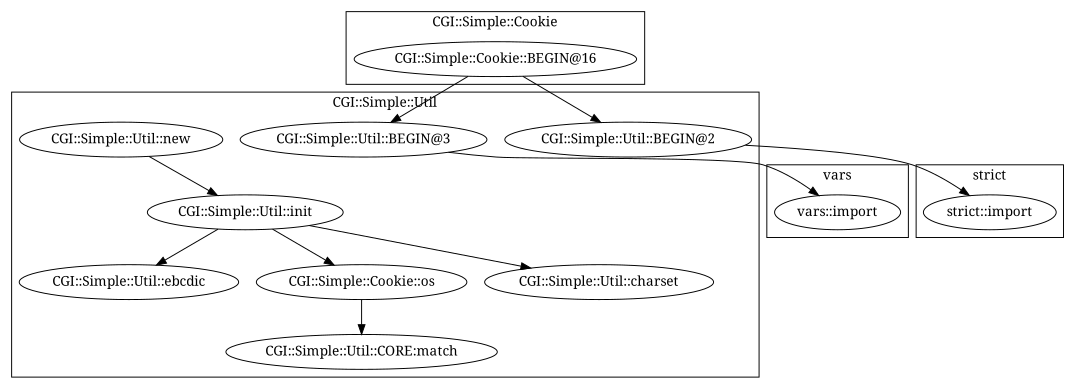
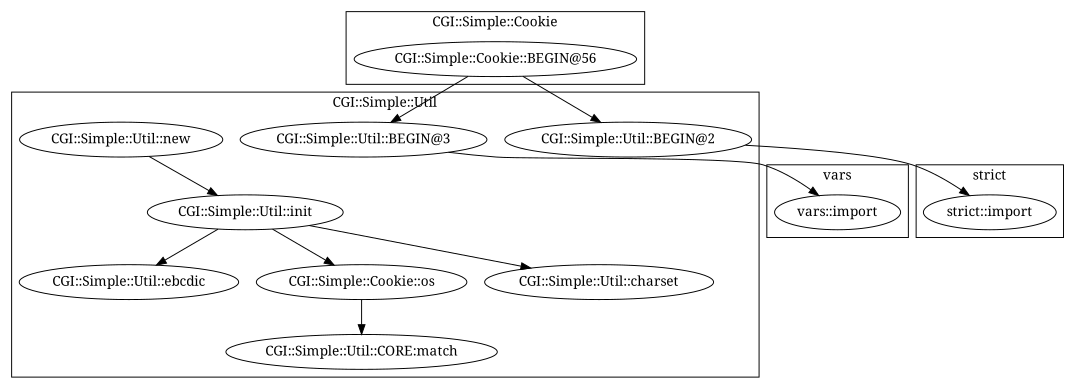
node "CGI::Simple::Cookie::BEGIN@16": label "CGI::Simple::Cookie::BEGIN@16" -> "CGI::Simple::Cookie::BEGIN@56"
